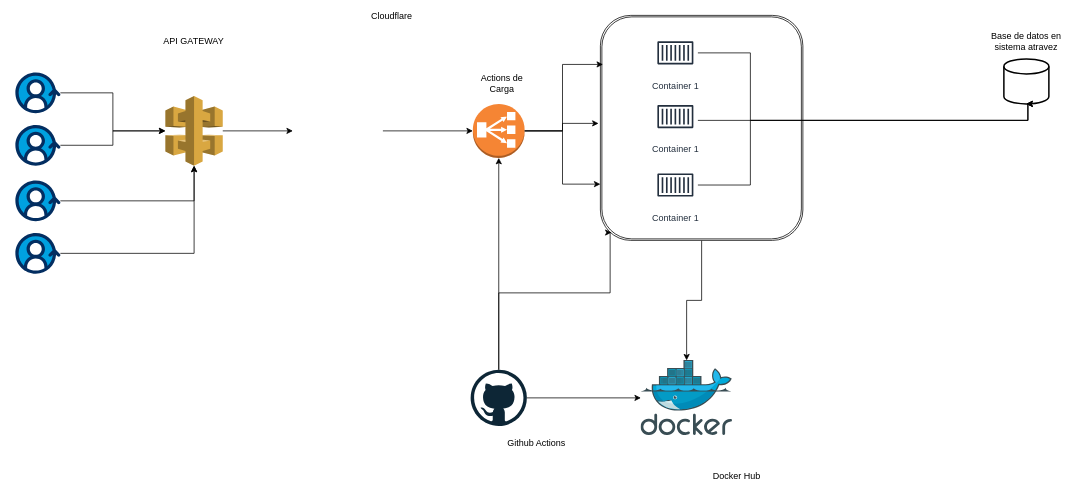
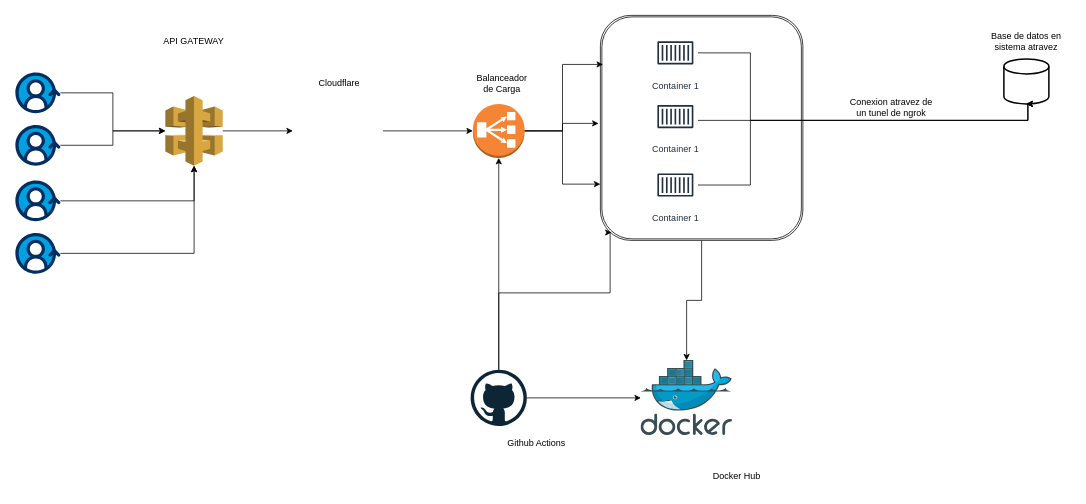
node "Cloudflare": moved (392, 16) -> (339, 84)
node "Actions de Carga": label "Actions de Carga" -> "Balanceador de Carga"
node "Conexion atravez de un tunel de ngrok": added
